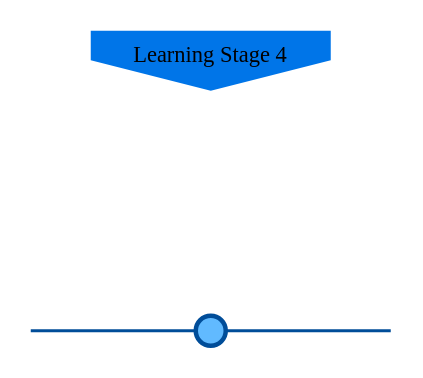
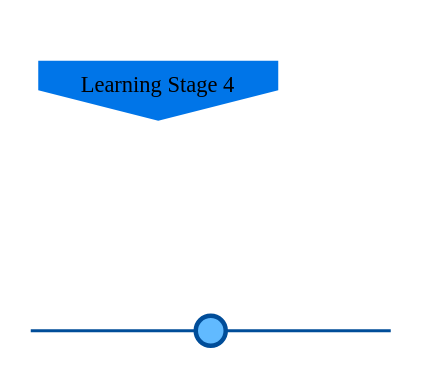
node "Learning Stage 4": moved (211, 61) -> (158, 91)
